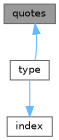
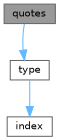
edge "type" -> "quotes": reversed
